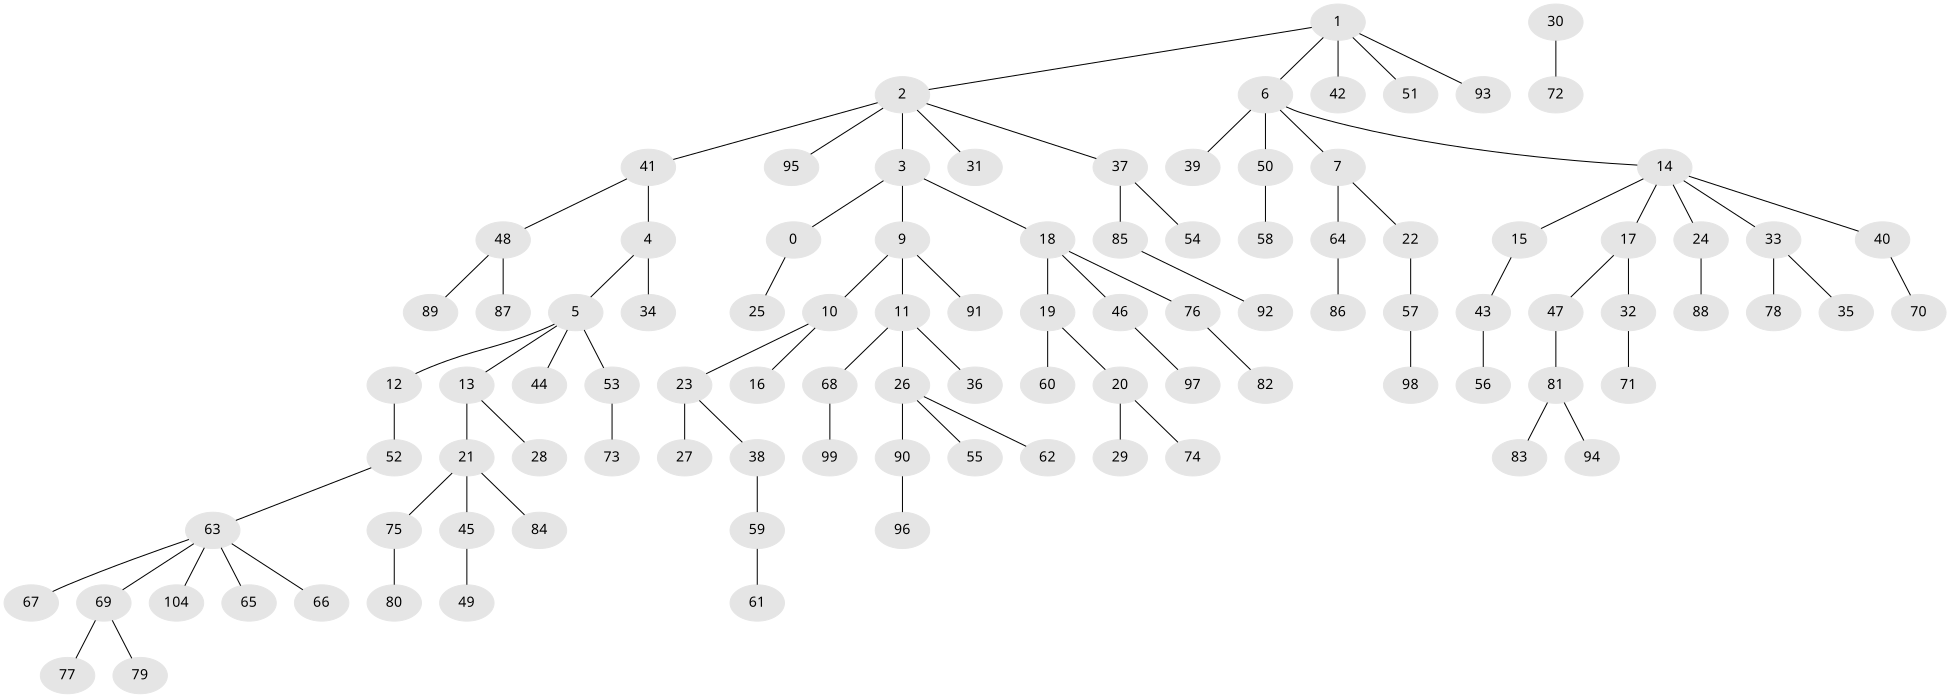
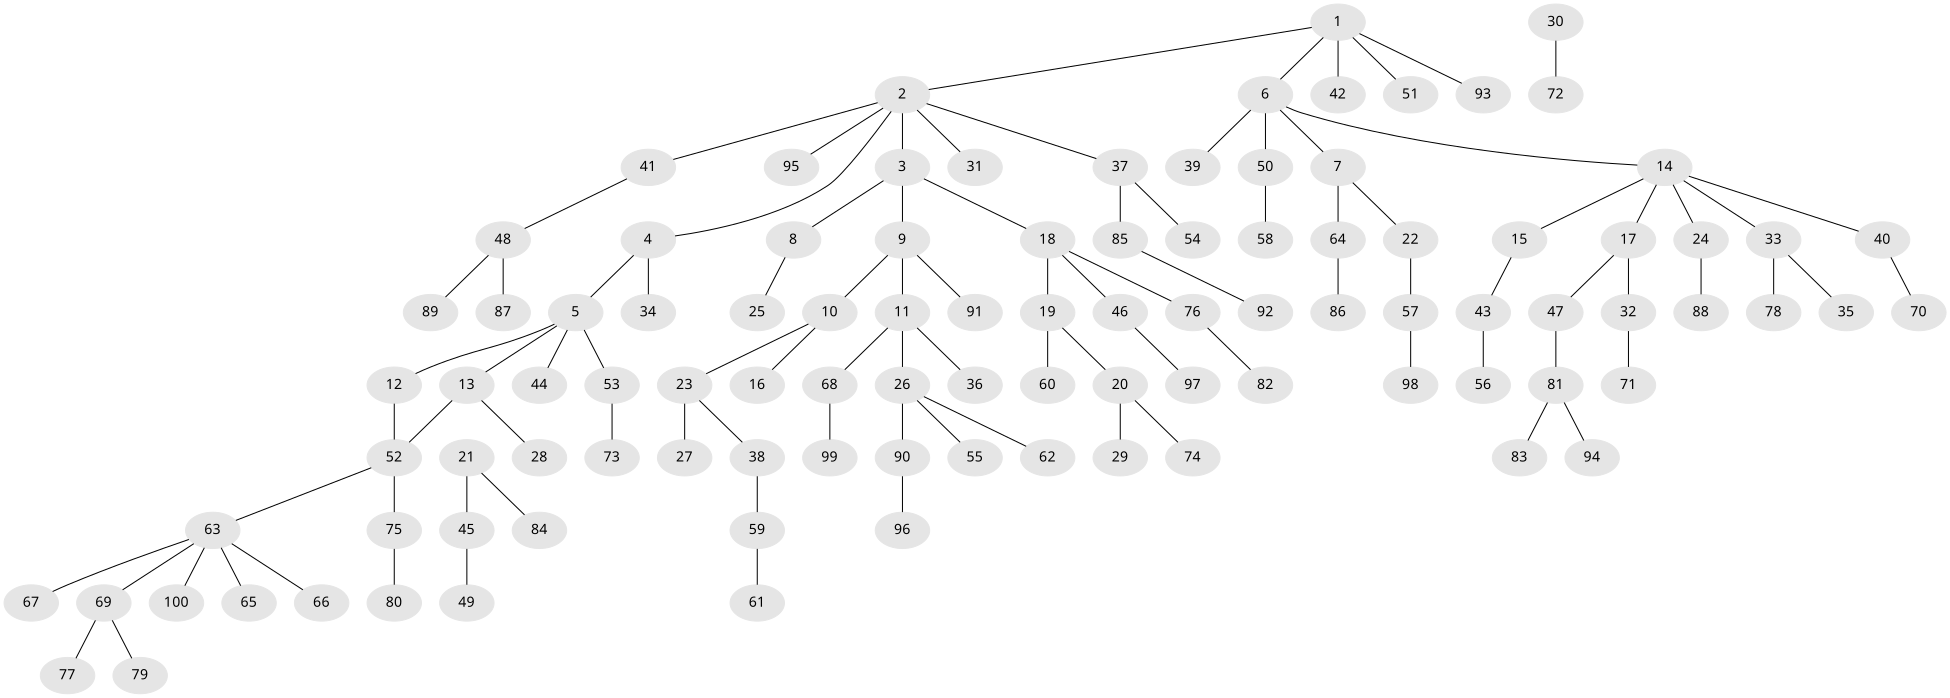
edge "41" -- "4": now "2" -- "4"
node "0": label "0" -> "8"
edge "13" -- "21": now "13" -- "52"
edge "21" -- "75": now "52" -- "75"
node "104": label "104" -> "100"
